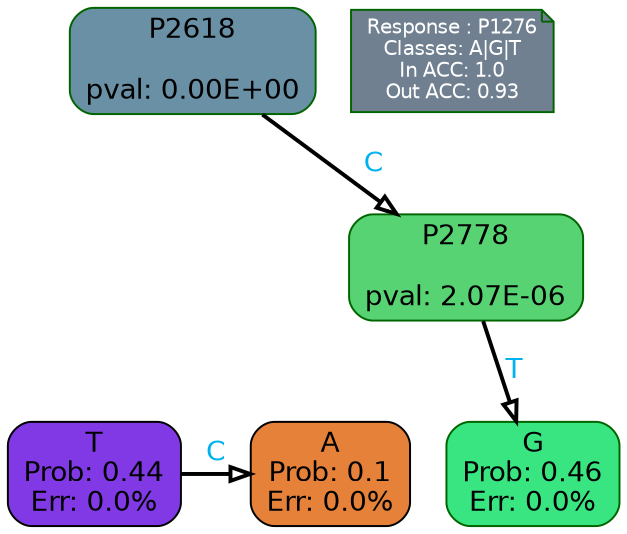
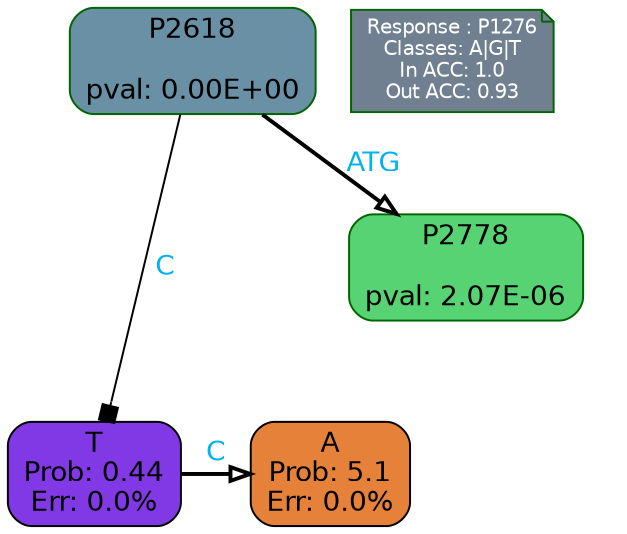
edge "P2618 pval: 0.00E+00" -> "P2778 pval: 2.07E-06": label "C" -> "ATG"
edge "P2618 pval: 0.00E+00" -> "T Prob: 0.44 Err: 0.0%": added, label "C"
node "A Prob: 0.1 Err: 0.0%": label "A Prob: 0.1 Err: 0.0%" -> "A Prob: 5.1 Err: 0.0%"
node "G Prob: 0.46 Err: 0.0%": removed
